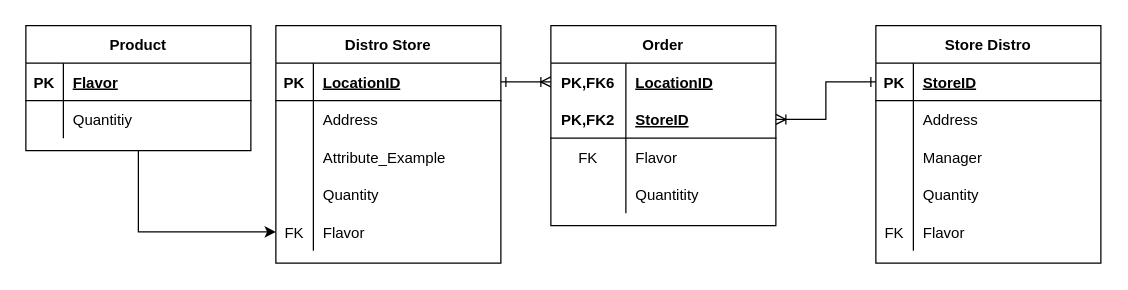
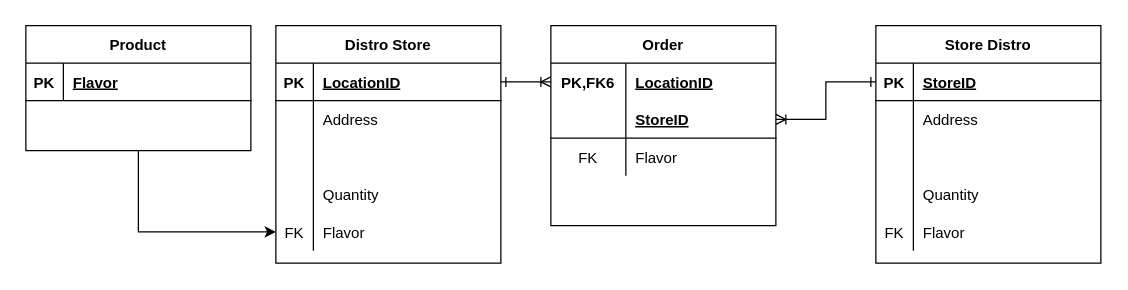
node "Quantitiy": removed
node "PK,FK2": removed
node "Attribute_Example": removed
node "Manager": removed
node "Quantitity": removed
